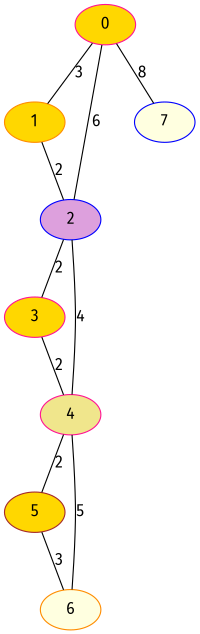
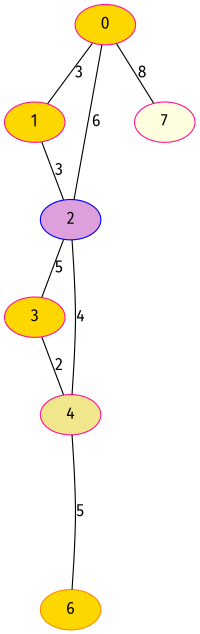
node "1": color darkorange -> deeppink
node "7": color blue -> deeppink
edge "1" -- "2": label "2" -> "3"
edge "2" -- "3": label "2" -> "5"
node "5": removed
node "6": fillcolor lightyellow -> gold
